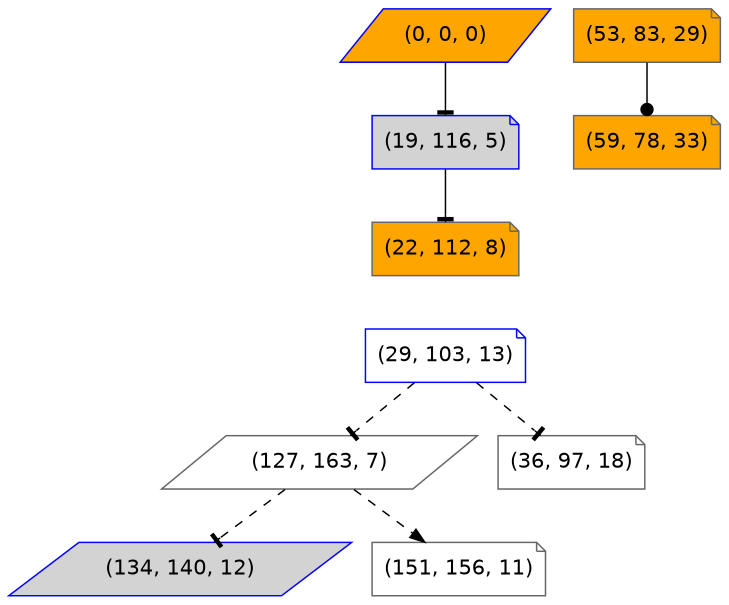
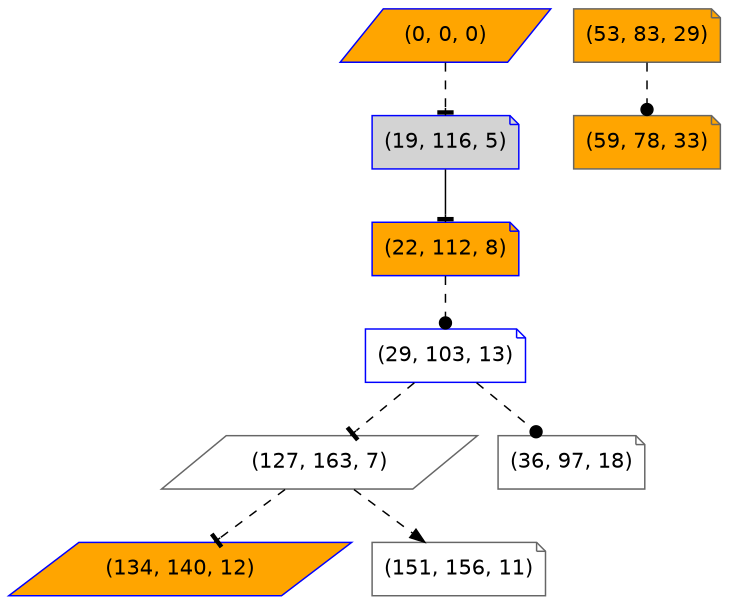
edge "(53, 83, 29)" -> "(59, 78, 33)": style solid -> dashed
edge "(0, 0, 0)" -> "(19, 116, 5)": style solid -> dashed
node "(22, 112, 8)": color gray40 -> blue
edge "(22, 112, 8)" -> "(29, 103, 13)": added
edge "(29, 103, 13)" -> "(36, 97, 18)": arrowhead tee -> dot
node "(134, 140, 12)": fillcolor lightgrey -> orange
